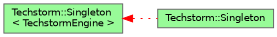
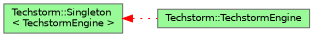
node "Techstorm::Singleton": label "Techstorm::Singleton" -> "Techstorm::TechstormEngine"
